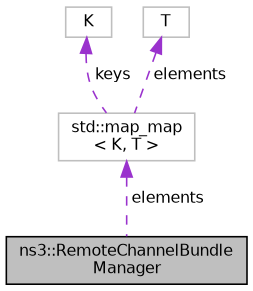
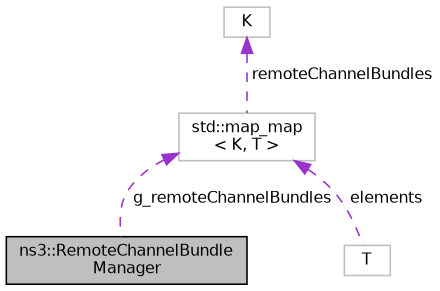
edge "std::map_map < K, T >" -> "K": label " keys" -> " remoteChannelBundles"
edge "std::map_map < K, T >" -> "T": reversed
edge "ns3::RemoteChannelBundle Manager" -> "std::map_map < K, T >": label " elements" -> " g_remoteChannelBundles"
